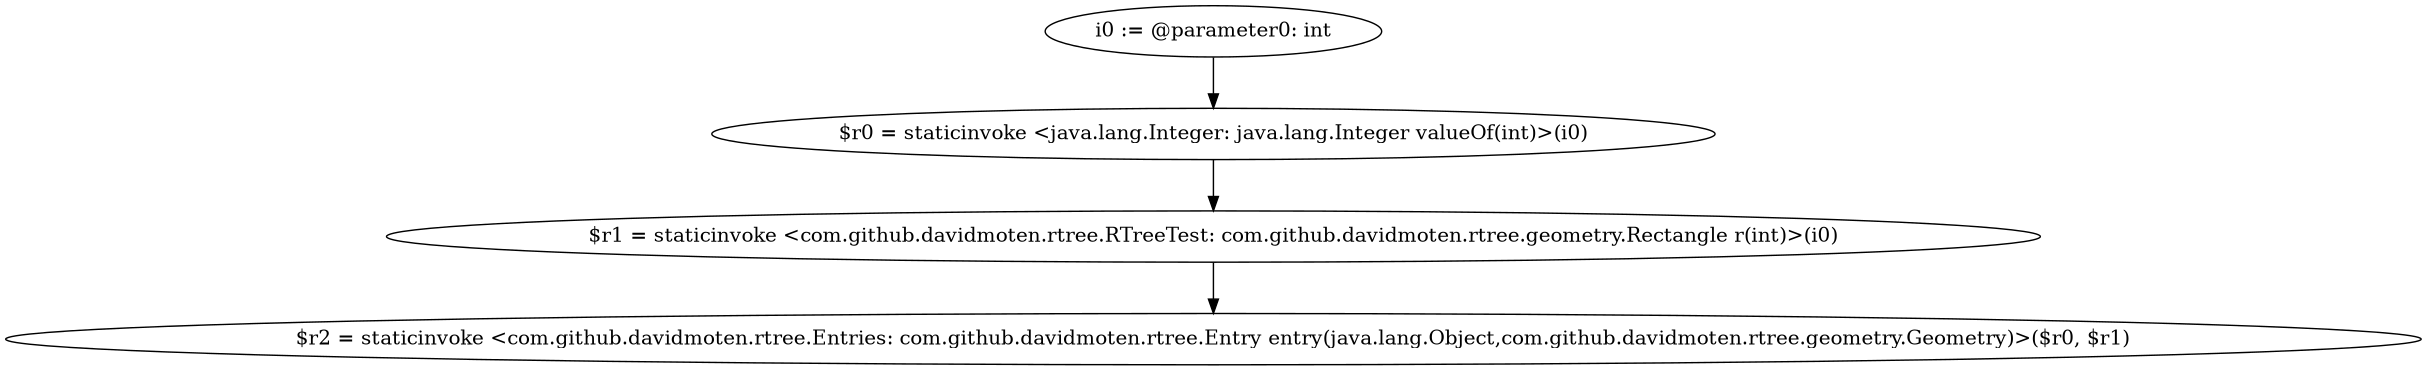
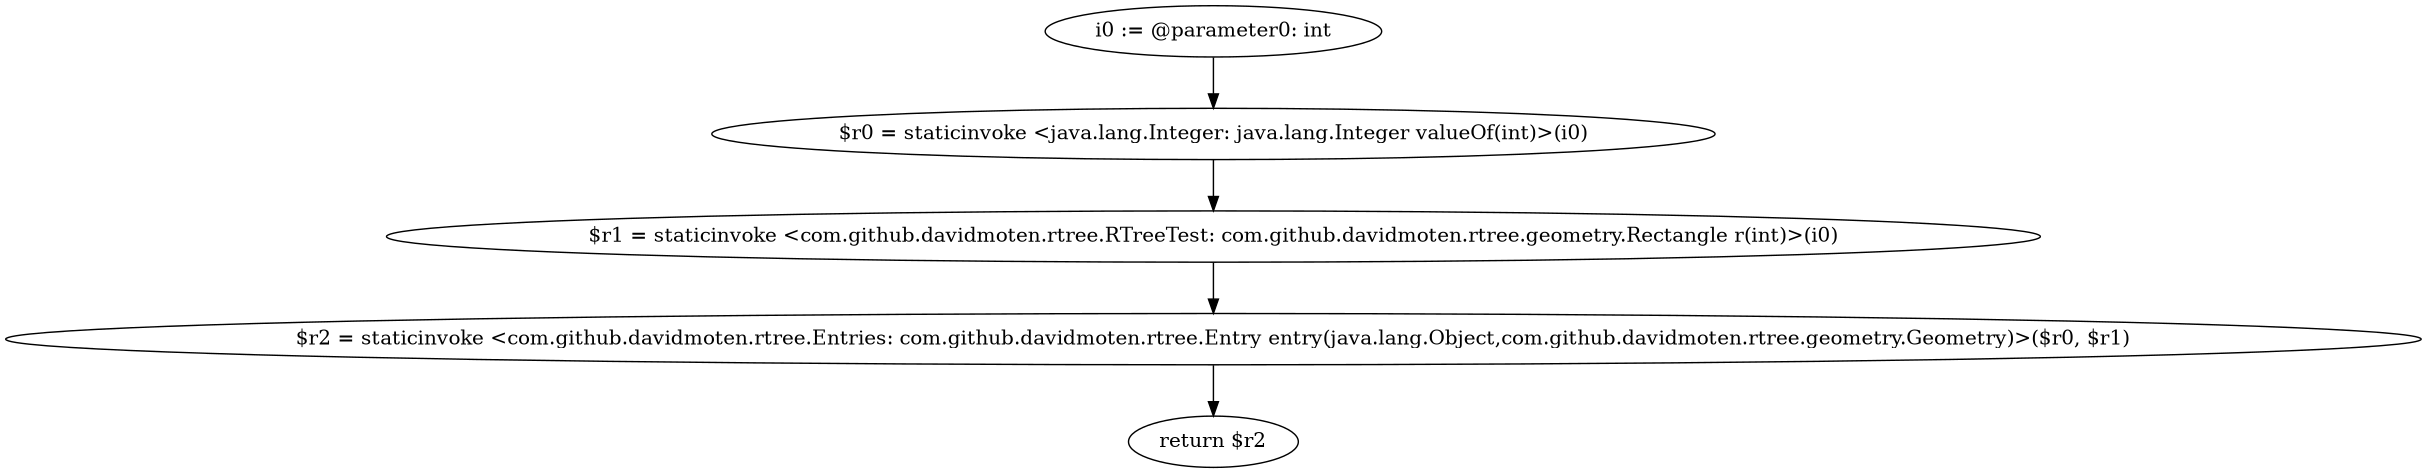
node "return $r2": added
